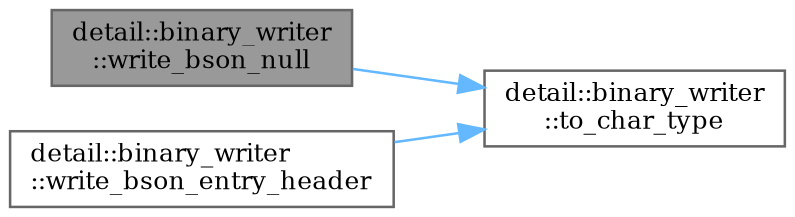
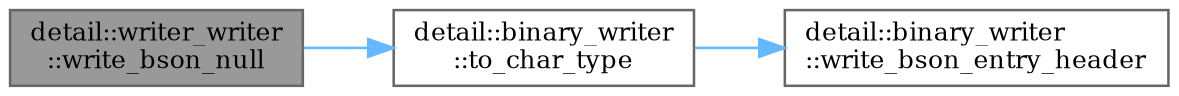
node "detail::binary_writer ::write_bson_null": label "detail::binary_writer ::write_bson_null" -> "detail::writer_writer ::write_bson_null"
edge "detail::binary_writer ::write_bson_entry_header" -> "detail::binary_writer ::to_char_type": reversed
